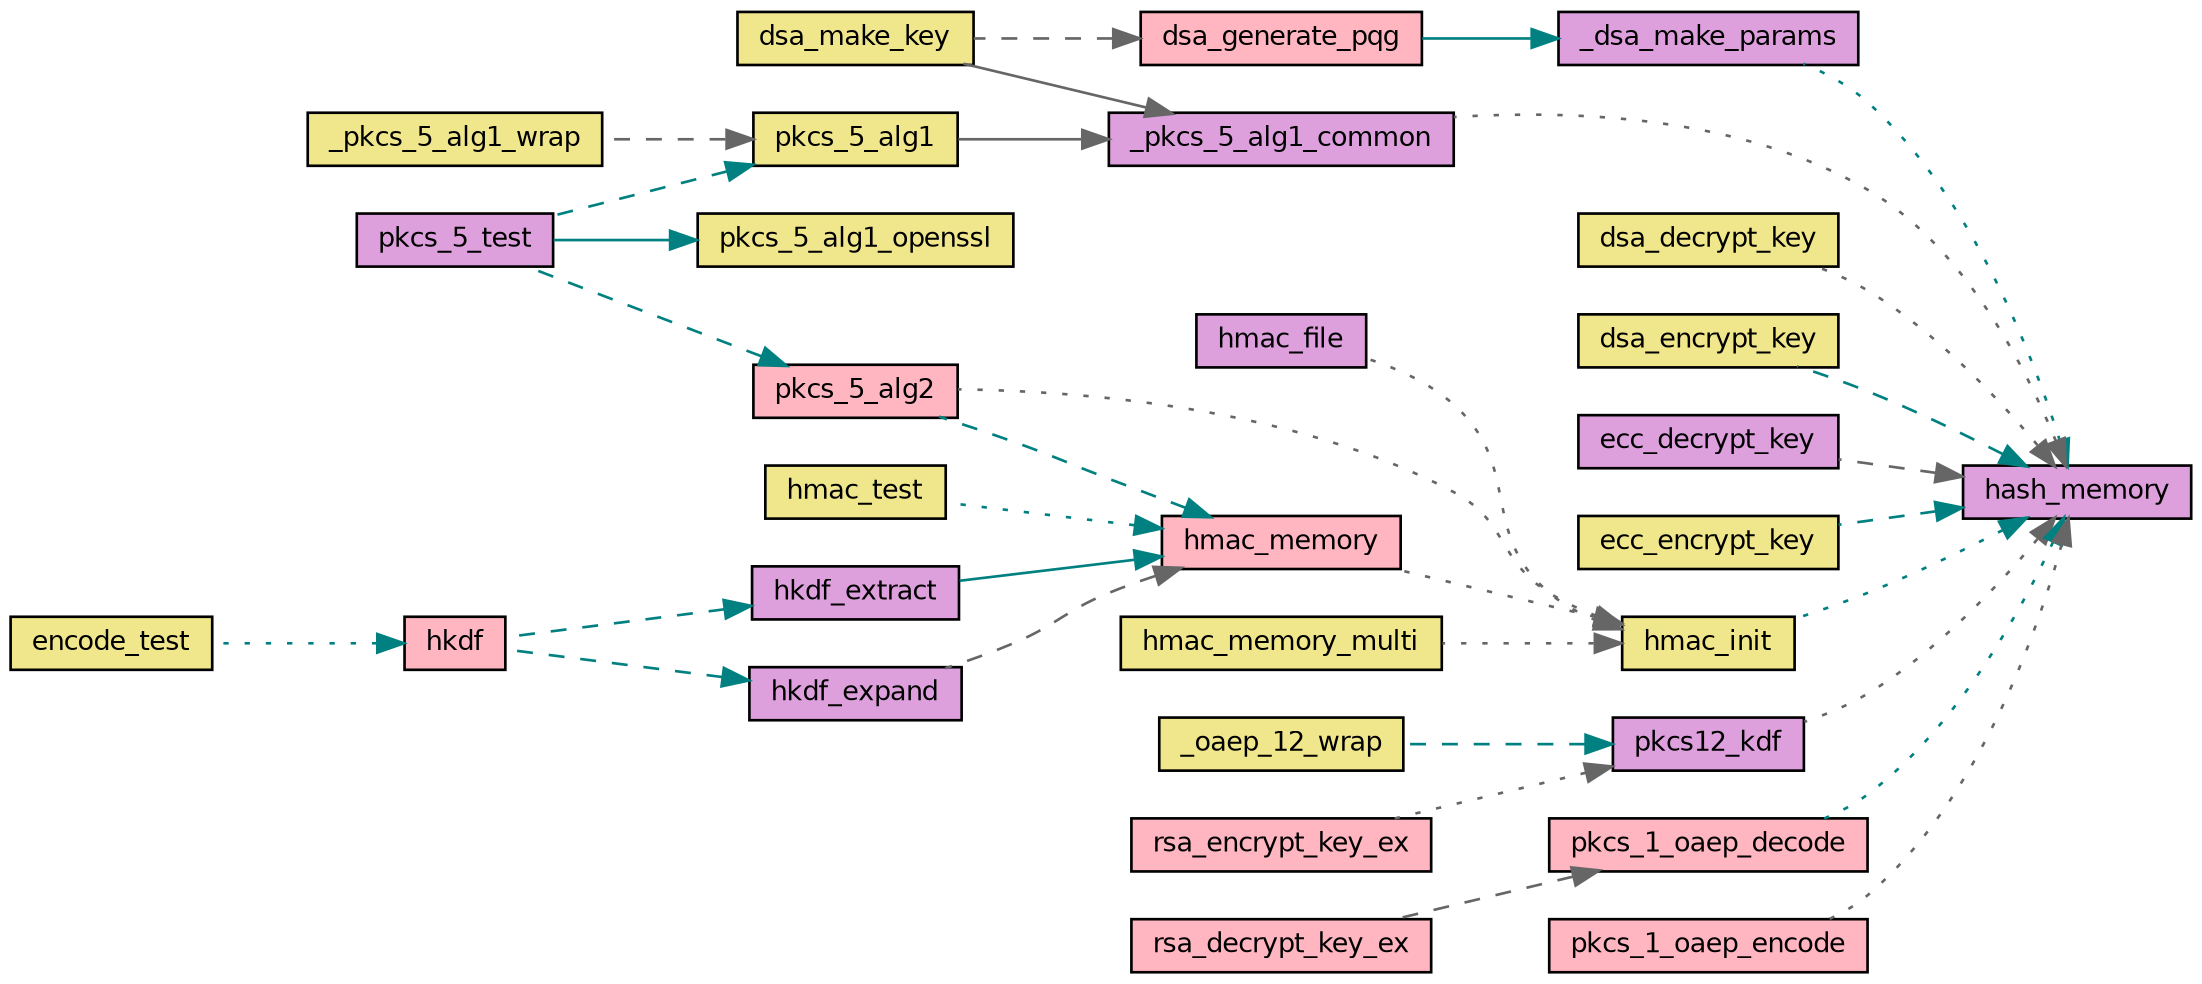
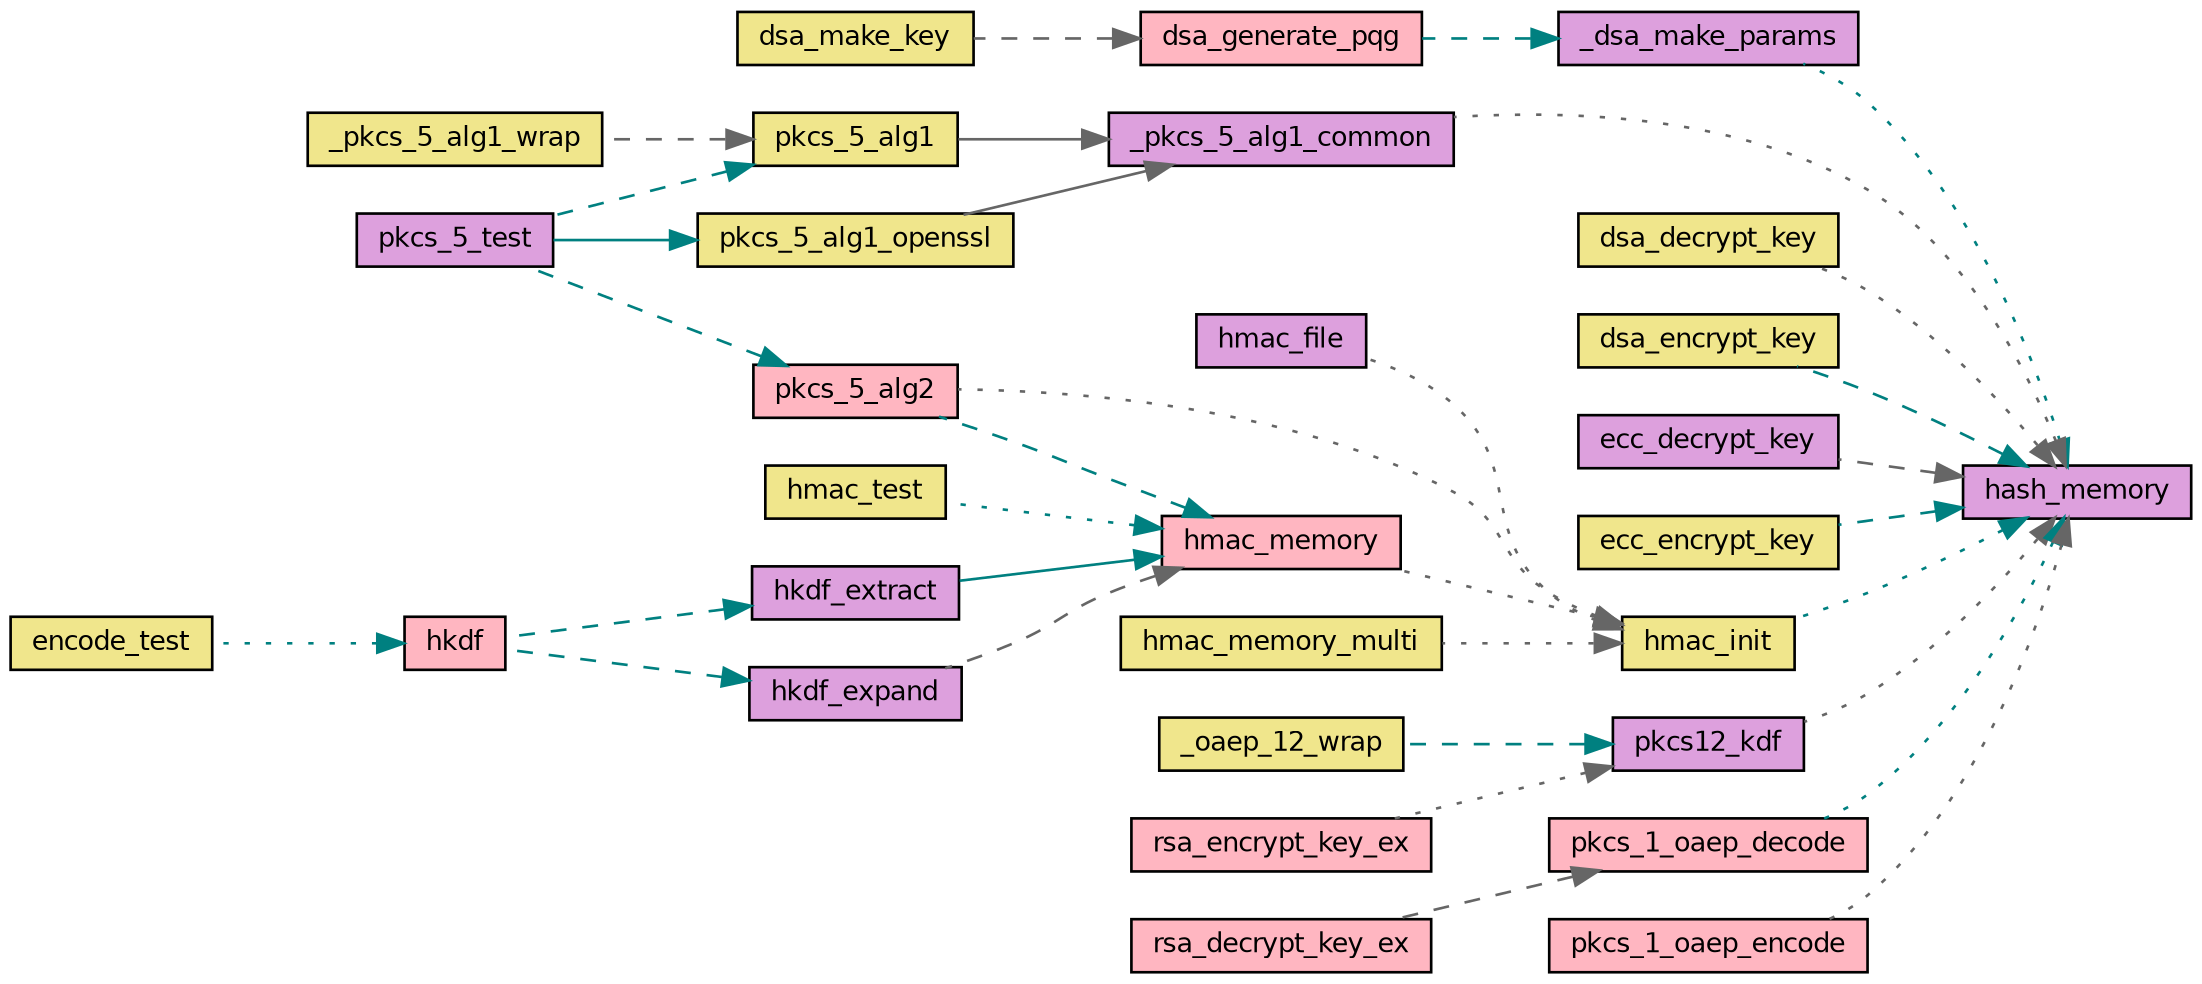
edge "dsa_generate_pqg" -> "_dsa_make_params": style solid -> dashed
edge "dsa_make_key" -> "_pkcs_5_alg1_common": now "pkcs_5_alg1_openssl" -> "_pkcs_5_alg1_common"
